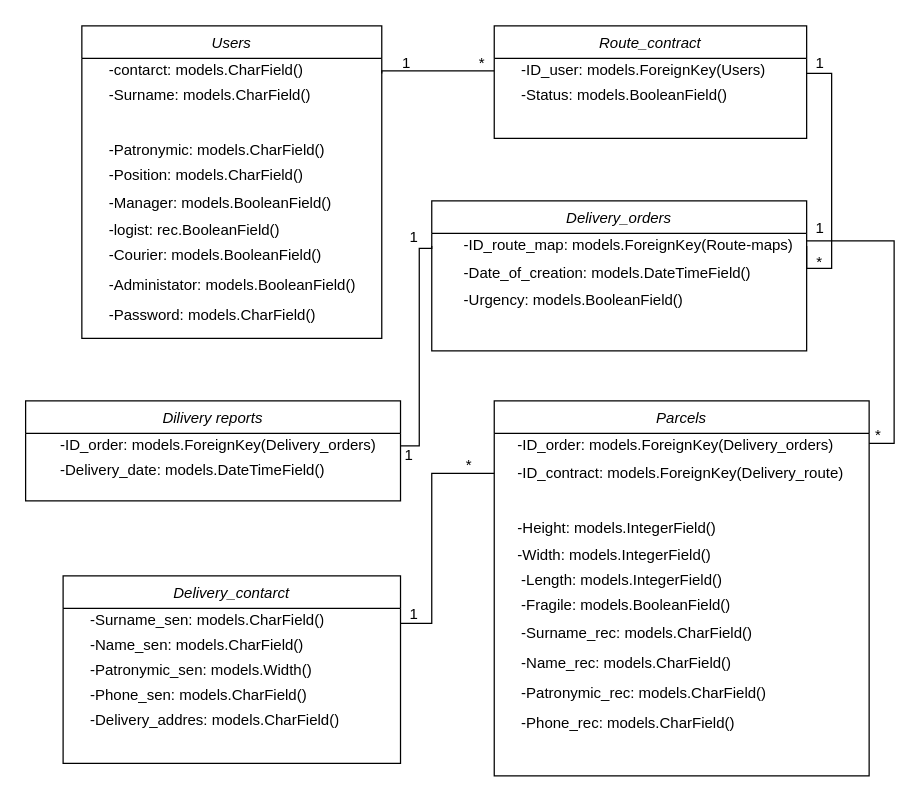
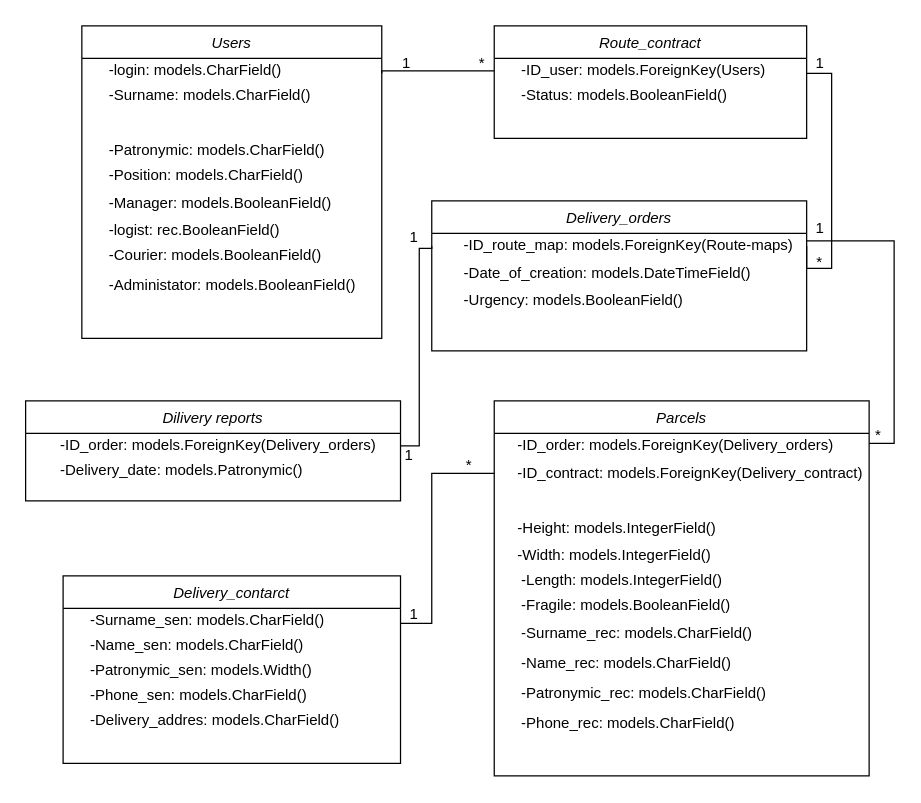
node "-contarct: models.CharField()": label "-contarct: models.CharField()" -> "-login: models.CharField()"
node "-Password: models.CharField()": removed
node "-Delivery_date: models.DateTimeField()": label "-Delivery_date: models.DateTimeField()" -> "-Delivery_date: models.Patronymic()"
node "-ID_contract: models.ForeignKey(Delivery_route)": label "-ID_contract: models.ForeignKey(Delivery_route)" -> "-ID_contract: models.ForeignKey(Delivery_contract)"
